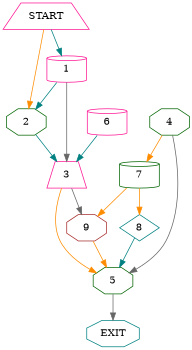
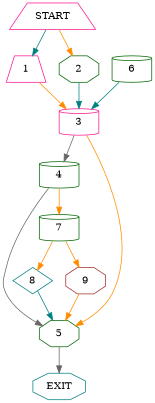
node "1": shape cylinder -> trapezium
edge "1" -> "2": removed
edge "1" -> "3": color gray40 -> darkorange
node "6": color deeppink -> darkgreen
node "4": shape octagon -> cylinder
node "3": shape trapezium -> cylinder
edge "3" -> "9": now "3" -> "4"
